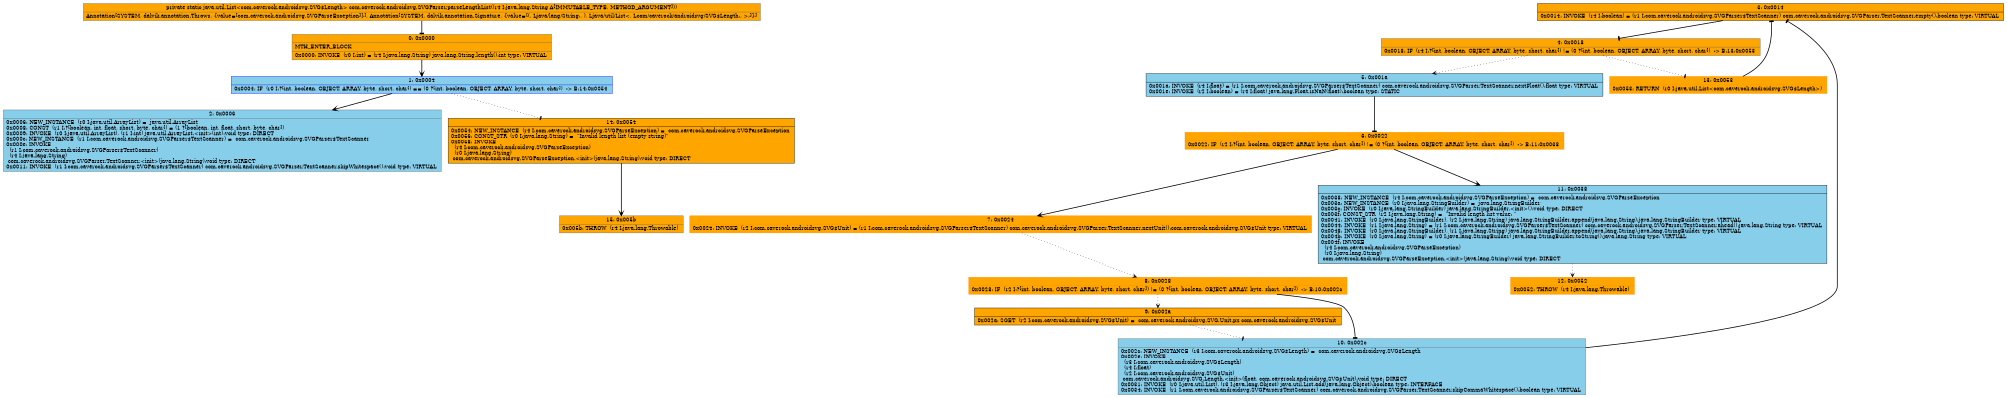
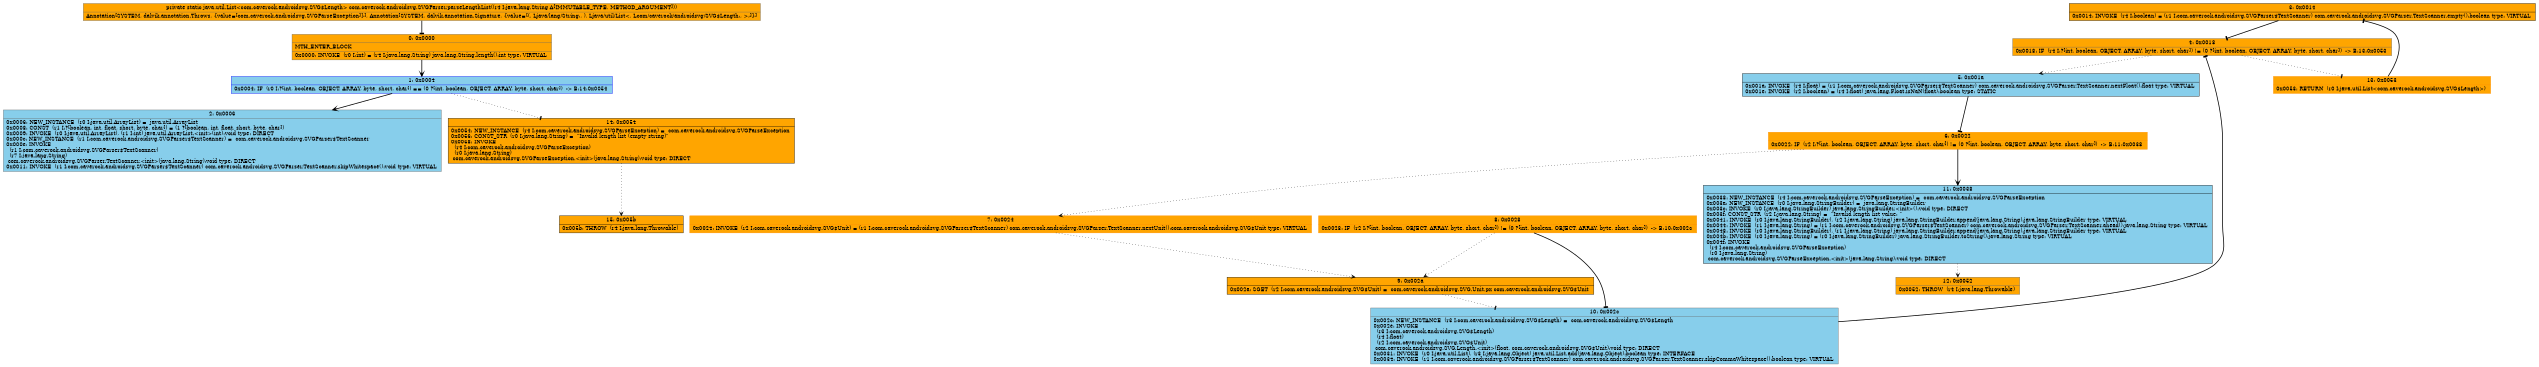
node "2: 0x0006": text "(r4 I:java.lang.String)" -> "(r7 I:java.lang.String)"
edge "6: 0x0022" -> "7: 0x0024": style bold -> dotted
edge "14: 0x0054" -> "15: 0x005b": style bold -> dotted
node "15: 0x005b": color gray40 -> black
edge "7: 0x0024" -> "8: 0x0028": now "7: 0x0024" -> "9: 0x002a"
edge "10: 0x002c" -> "3: 0x0014": now "10: 0x002c" -> "4: 0x0018"
node "12: 0x0052": color darkorange -> gray40
